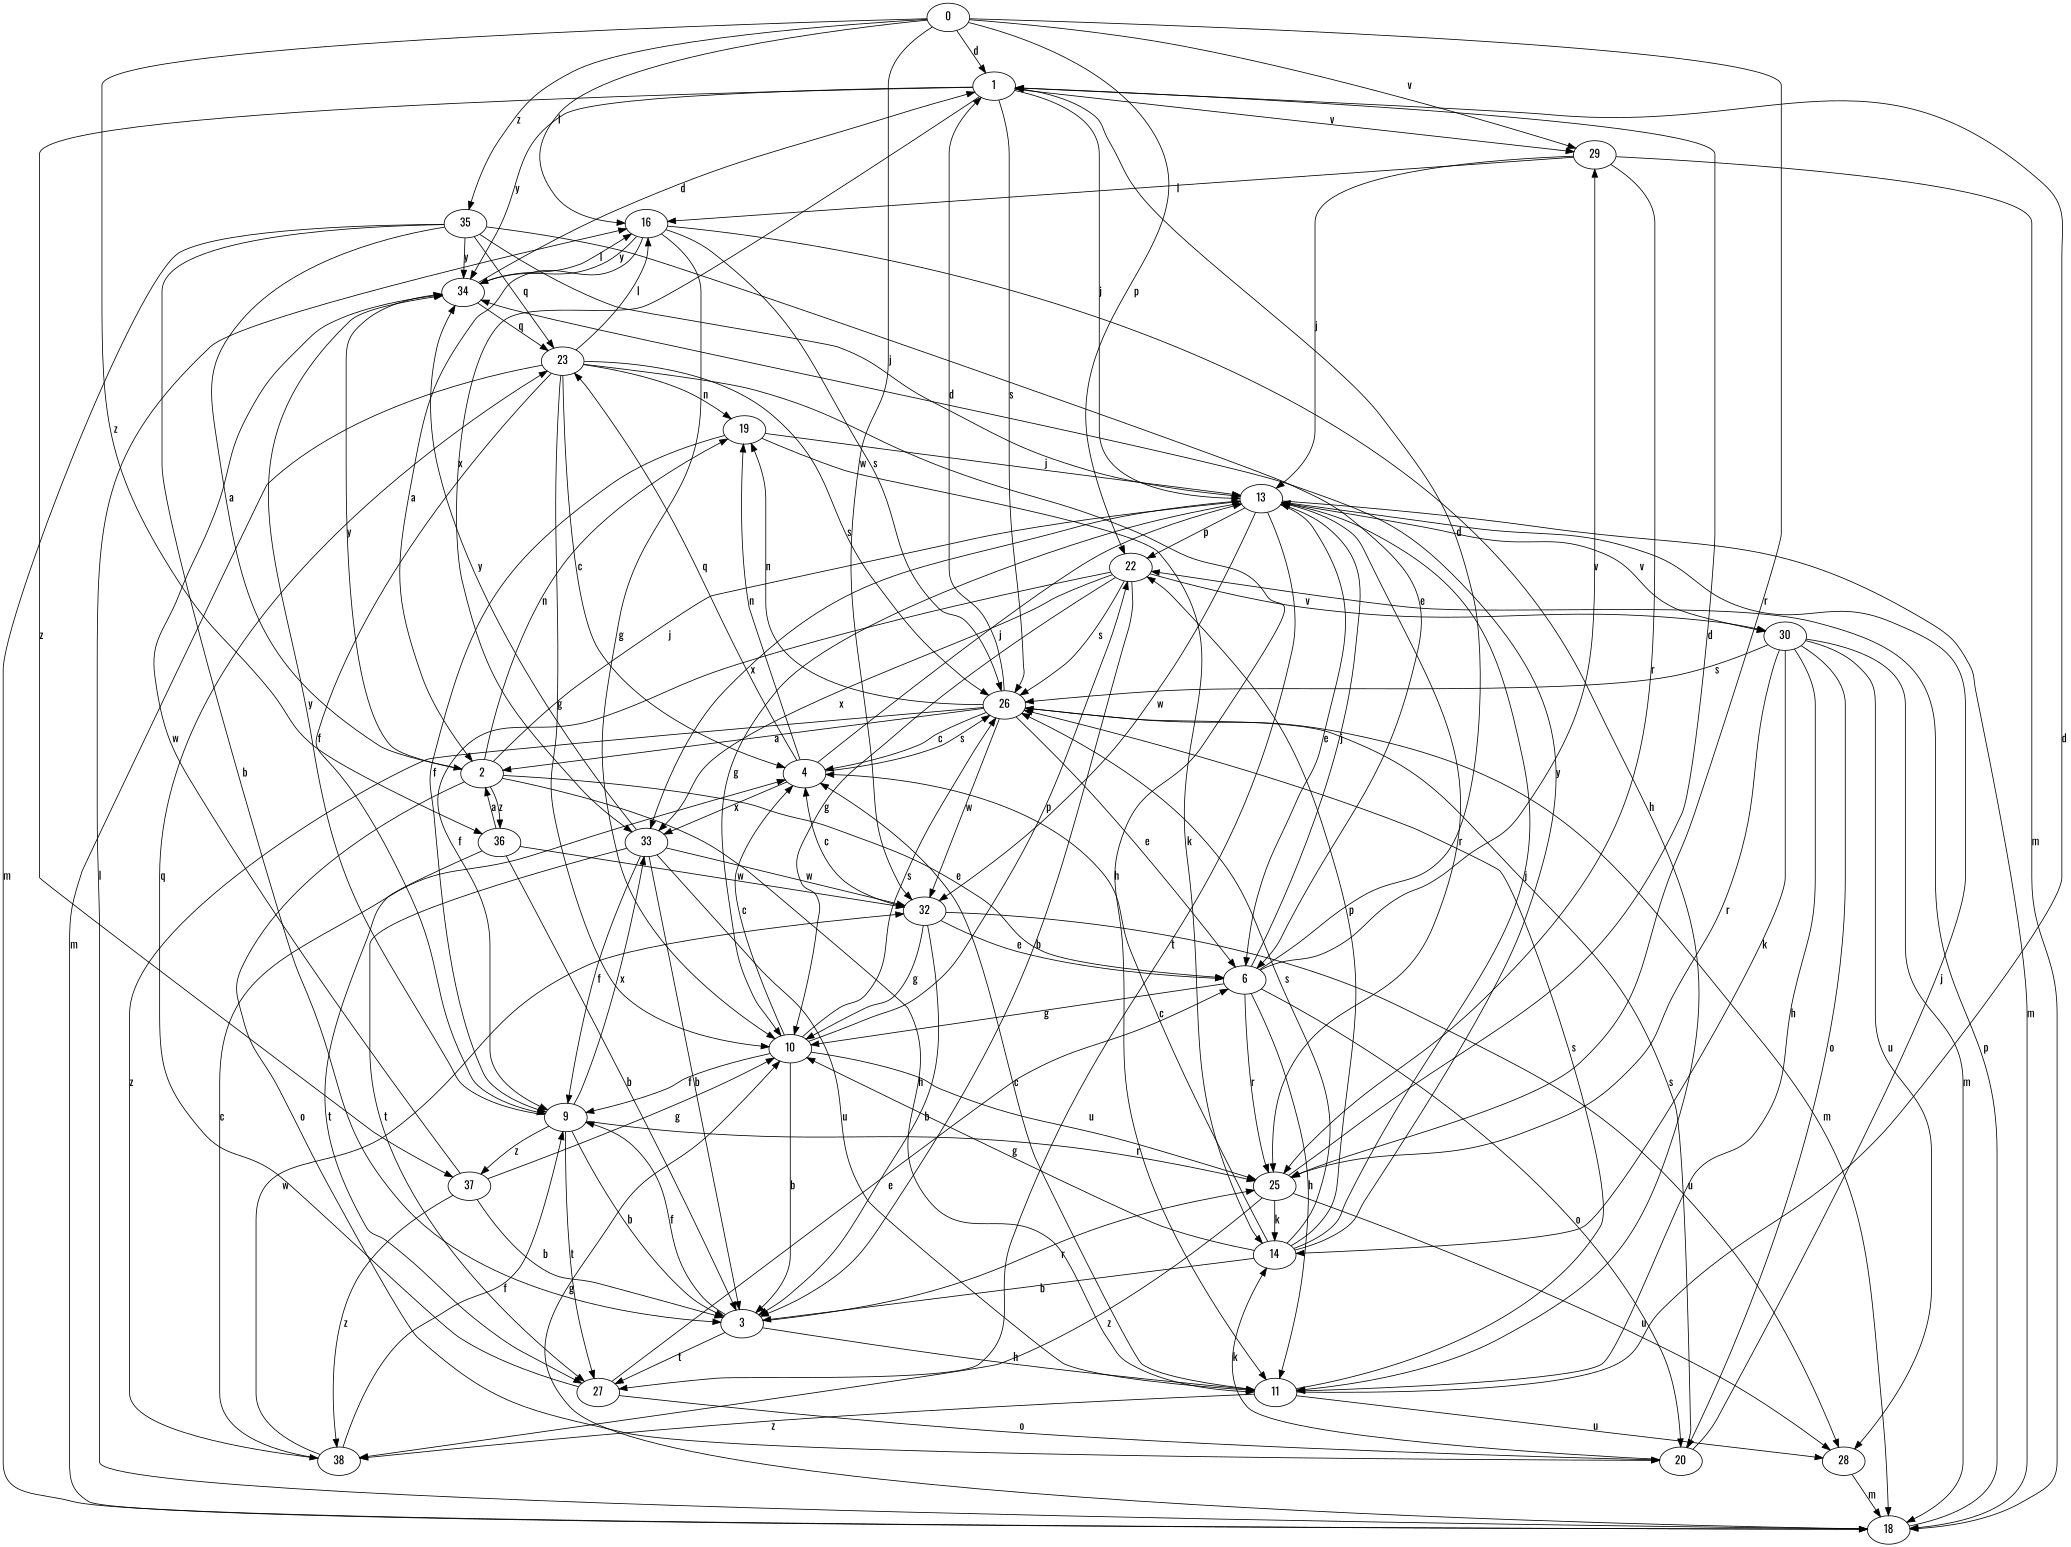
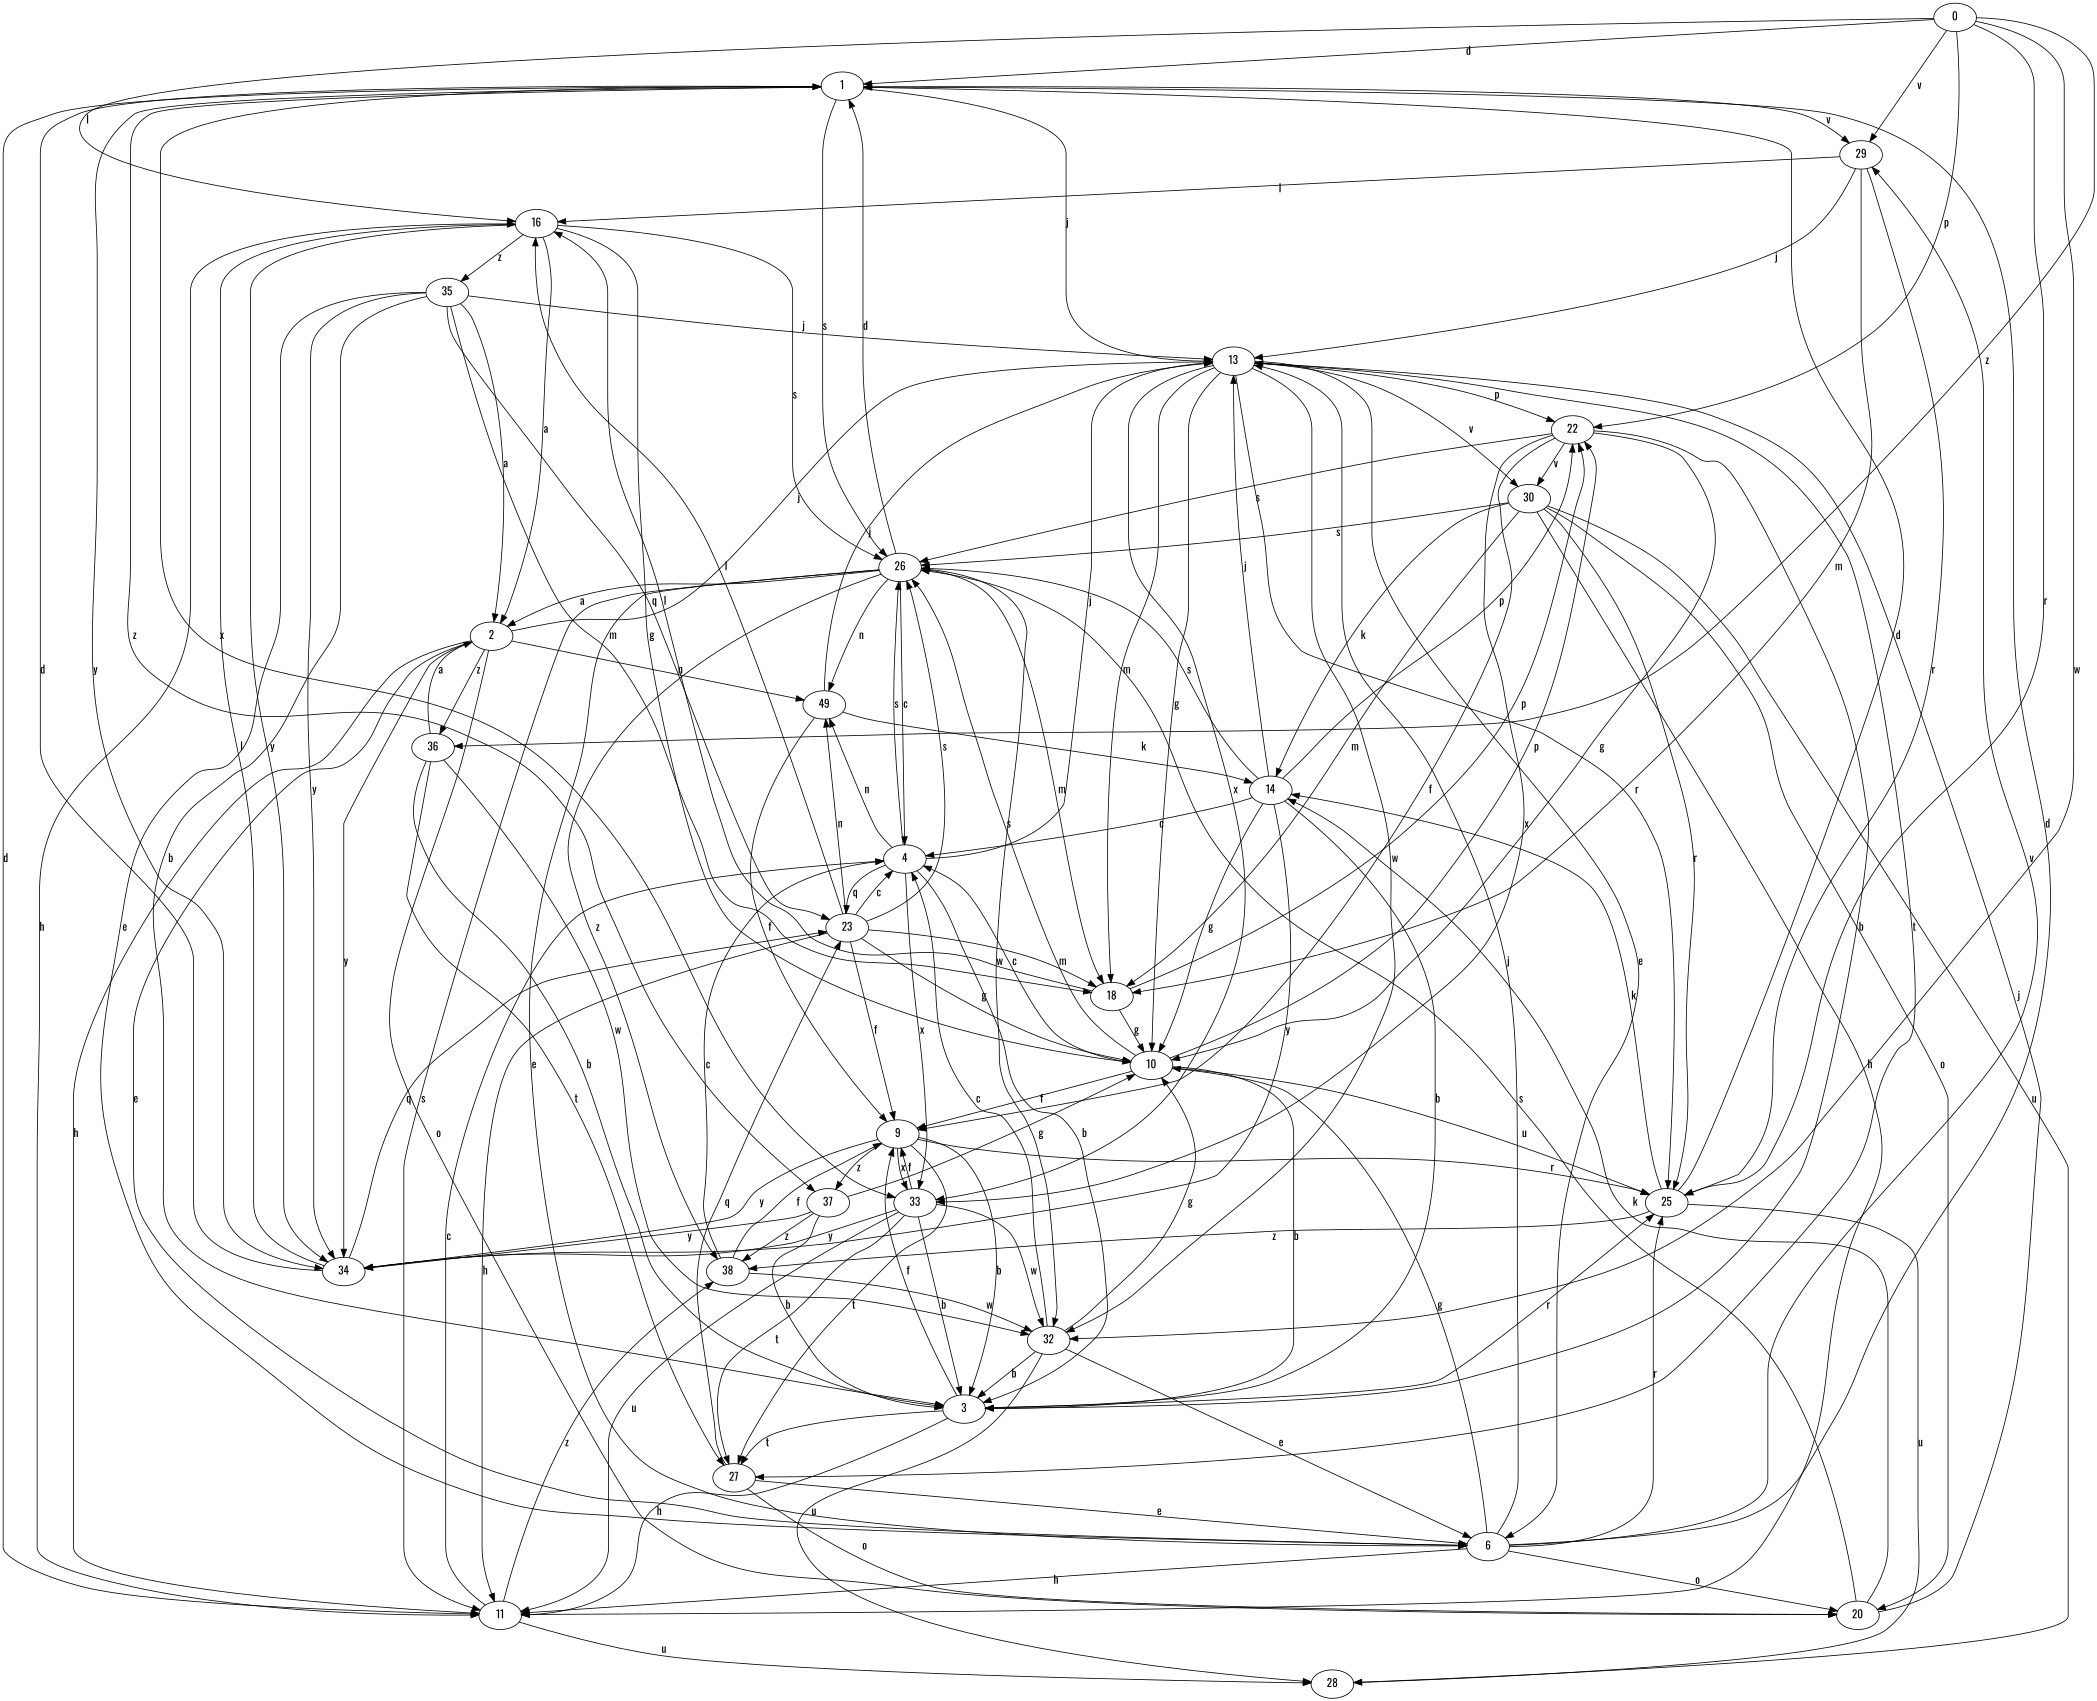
edge "0" -> "35": now "16" -> "35"
node "19": label "19" -> "49"
edge "37" -> "34": label "w" -> "y"
edge "11" -> "26": reversed
edge "4" -> "3": added, label "b"
edge "28" -> "18": removed, label "m"
